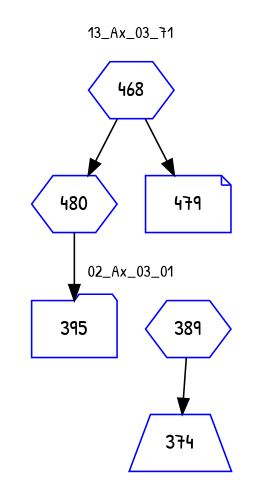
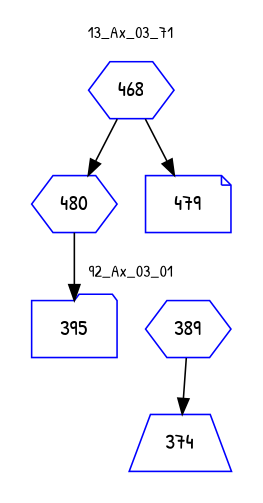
cluster "02_Ax_03_01": label "02_Ax_03_01" -> "92_Ax_03_01"
